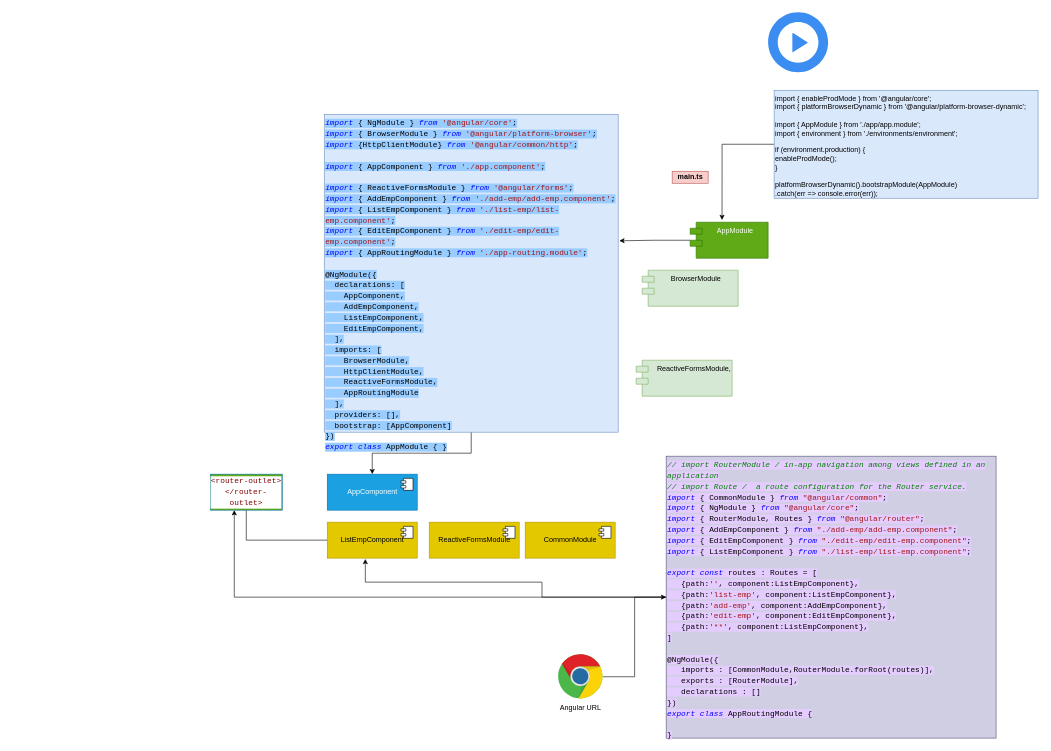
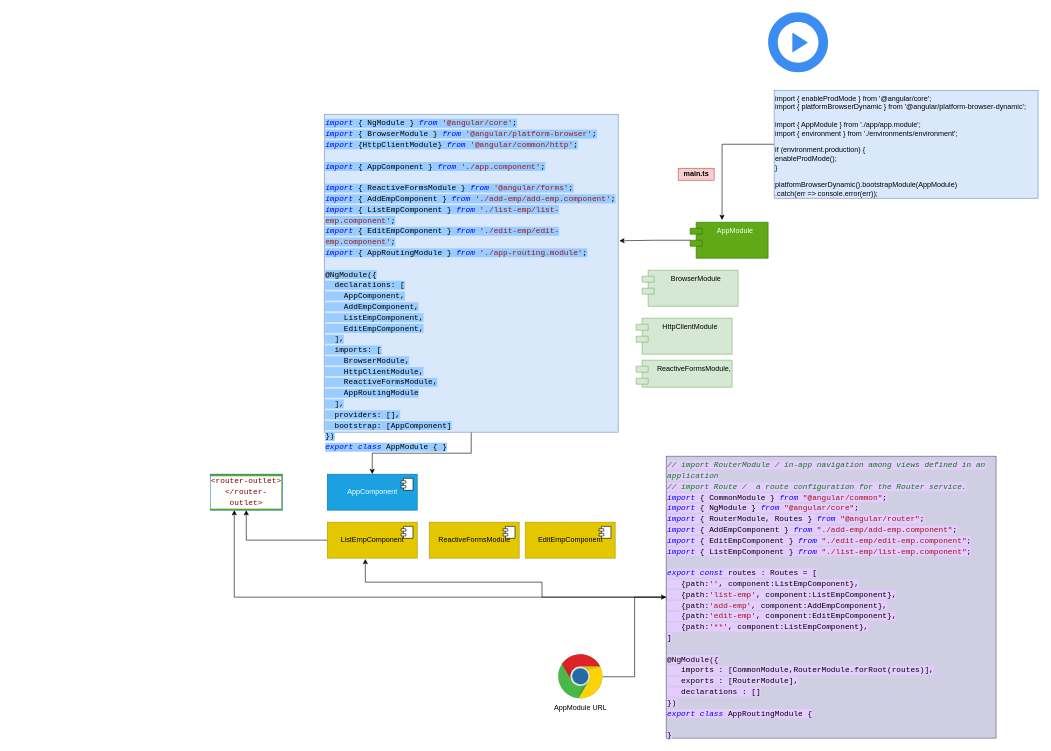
node "main.ts": moved (690, 177) -> (696, 174)
node "HttpClientModule": added
node "ReactiveFormsModule,": size 96x36 -> 96x27
edge "<router-outlet></router-outlet>" -- "ListEmpComponent": arrowhead none -> classic
node "CommonModule": label "CommonModule" -> "EditEmpComponent"
node "Angular URL": label "Angular URL" -> "AppModule URL"
